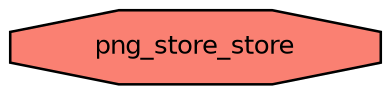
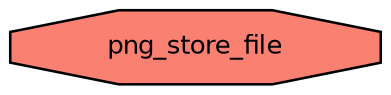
node "png_store_store": label "png_store_store" -> "png_store_file"
